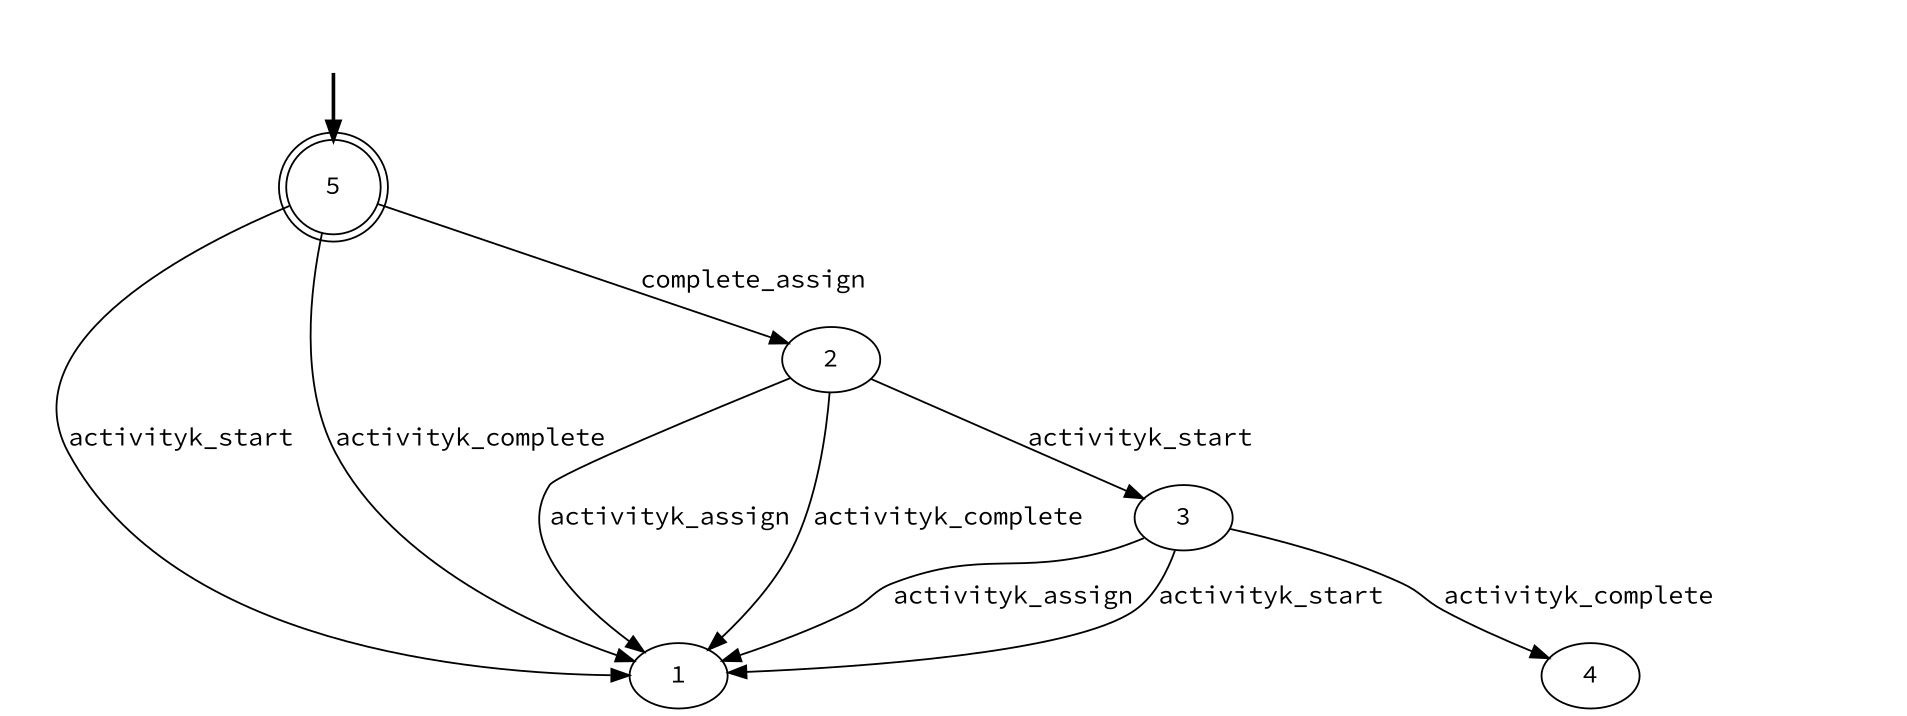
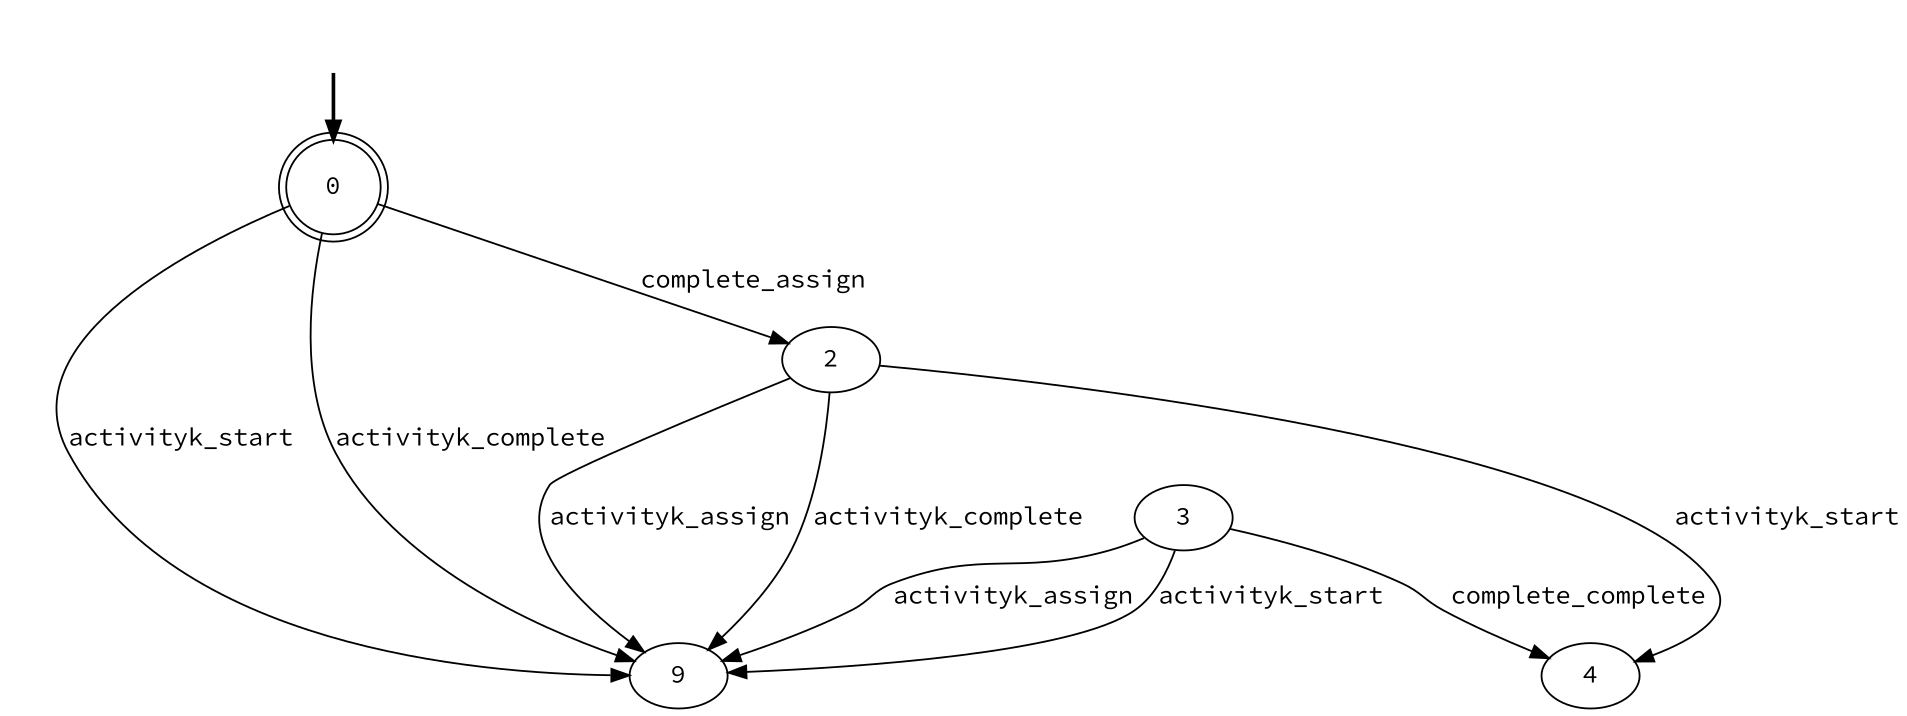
node "5": label "5" -> "0"
edge "2" -> "3": now "2" -> "4"
edge "3" -> "4": label "activityk_complete" -> "complete_complete"
node "1": label "1" -> "9"
